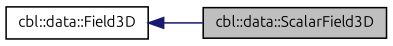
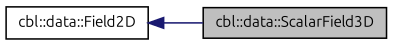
node "cbl::data::Field3D": label "cbl::data::Field3D" -> "cbl::data::Field2D"
